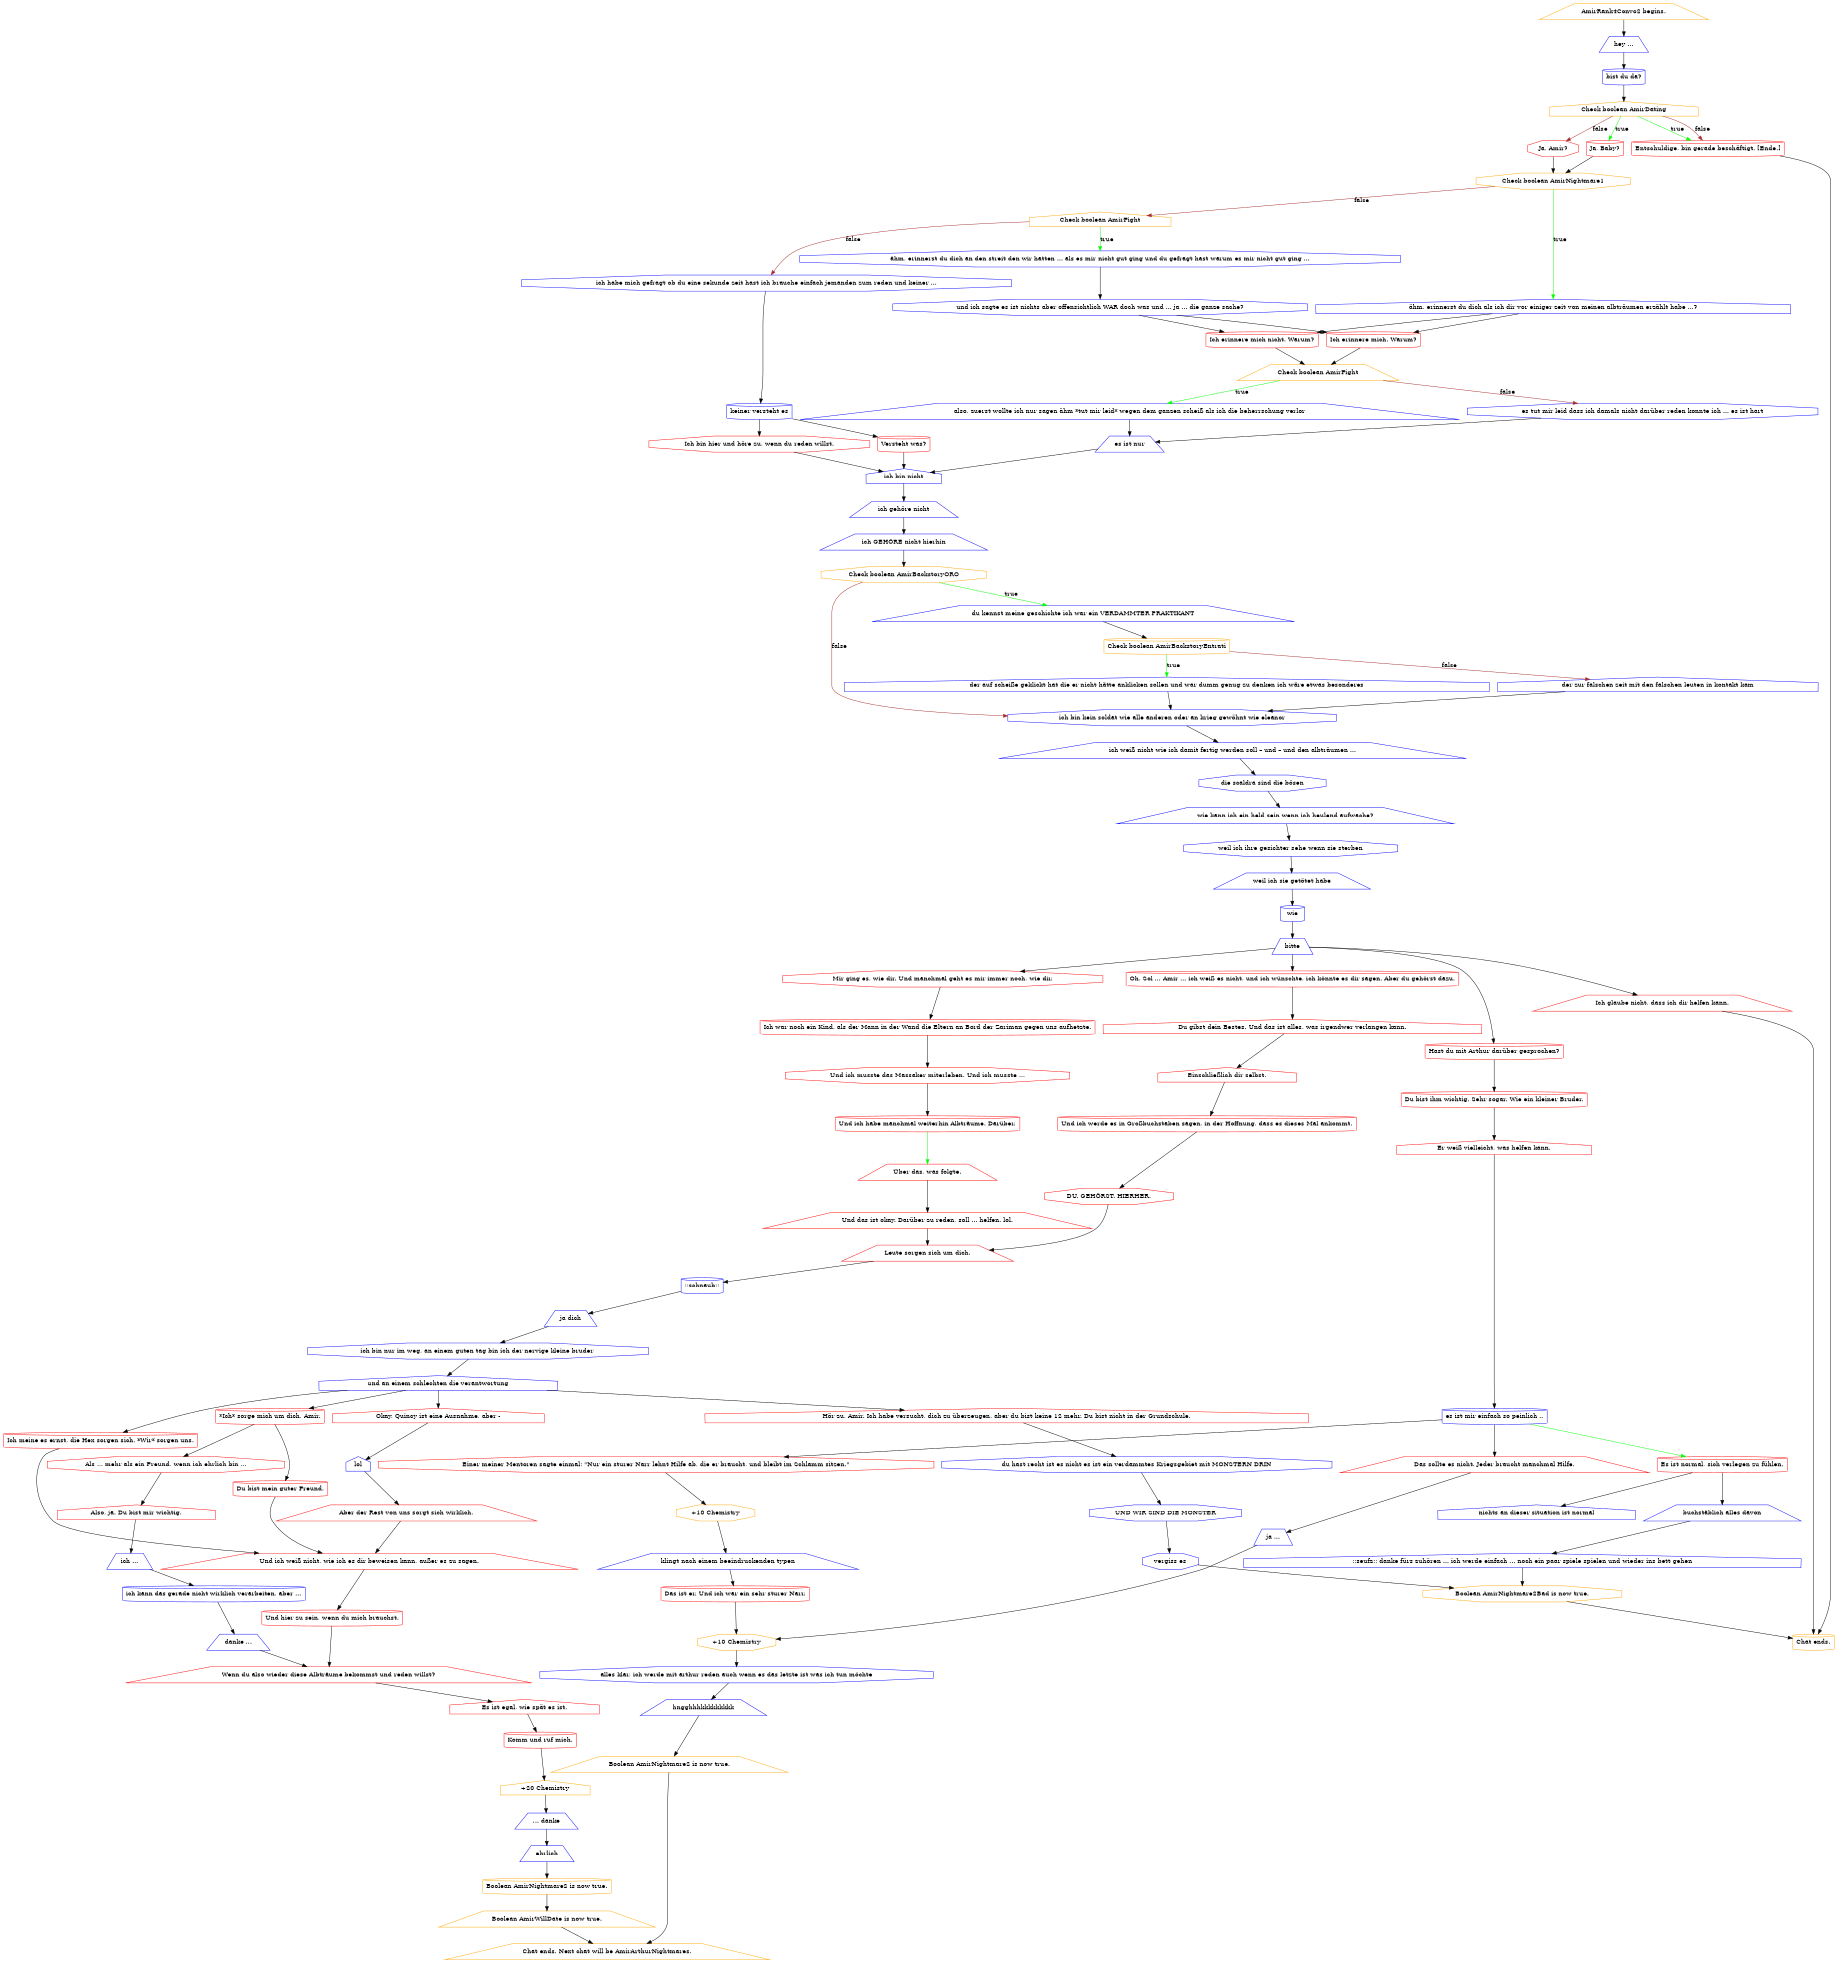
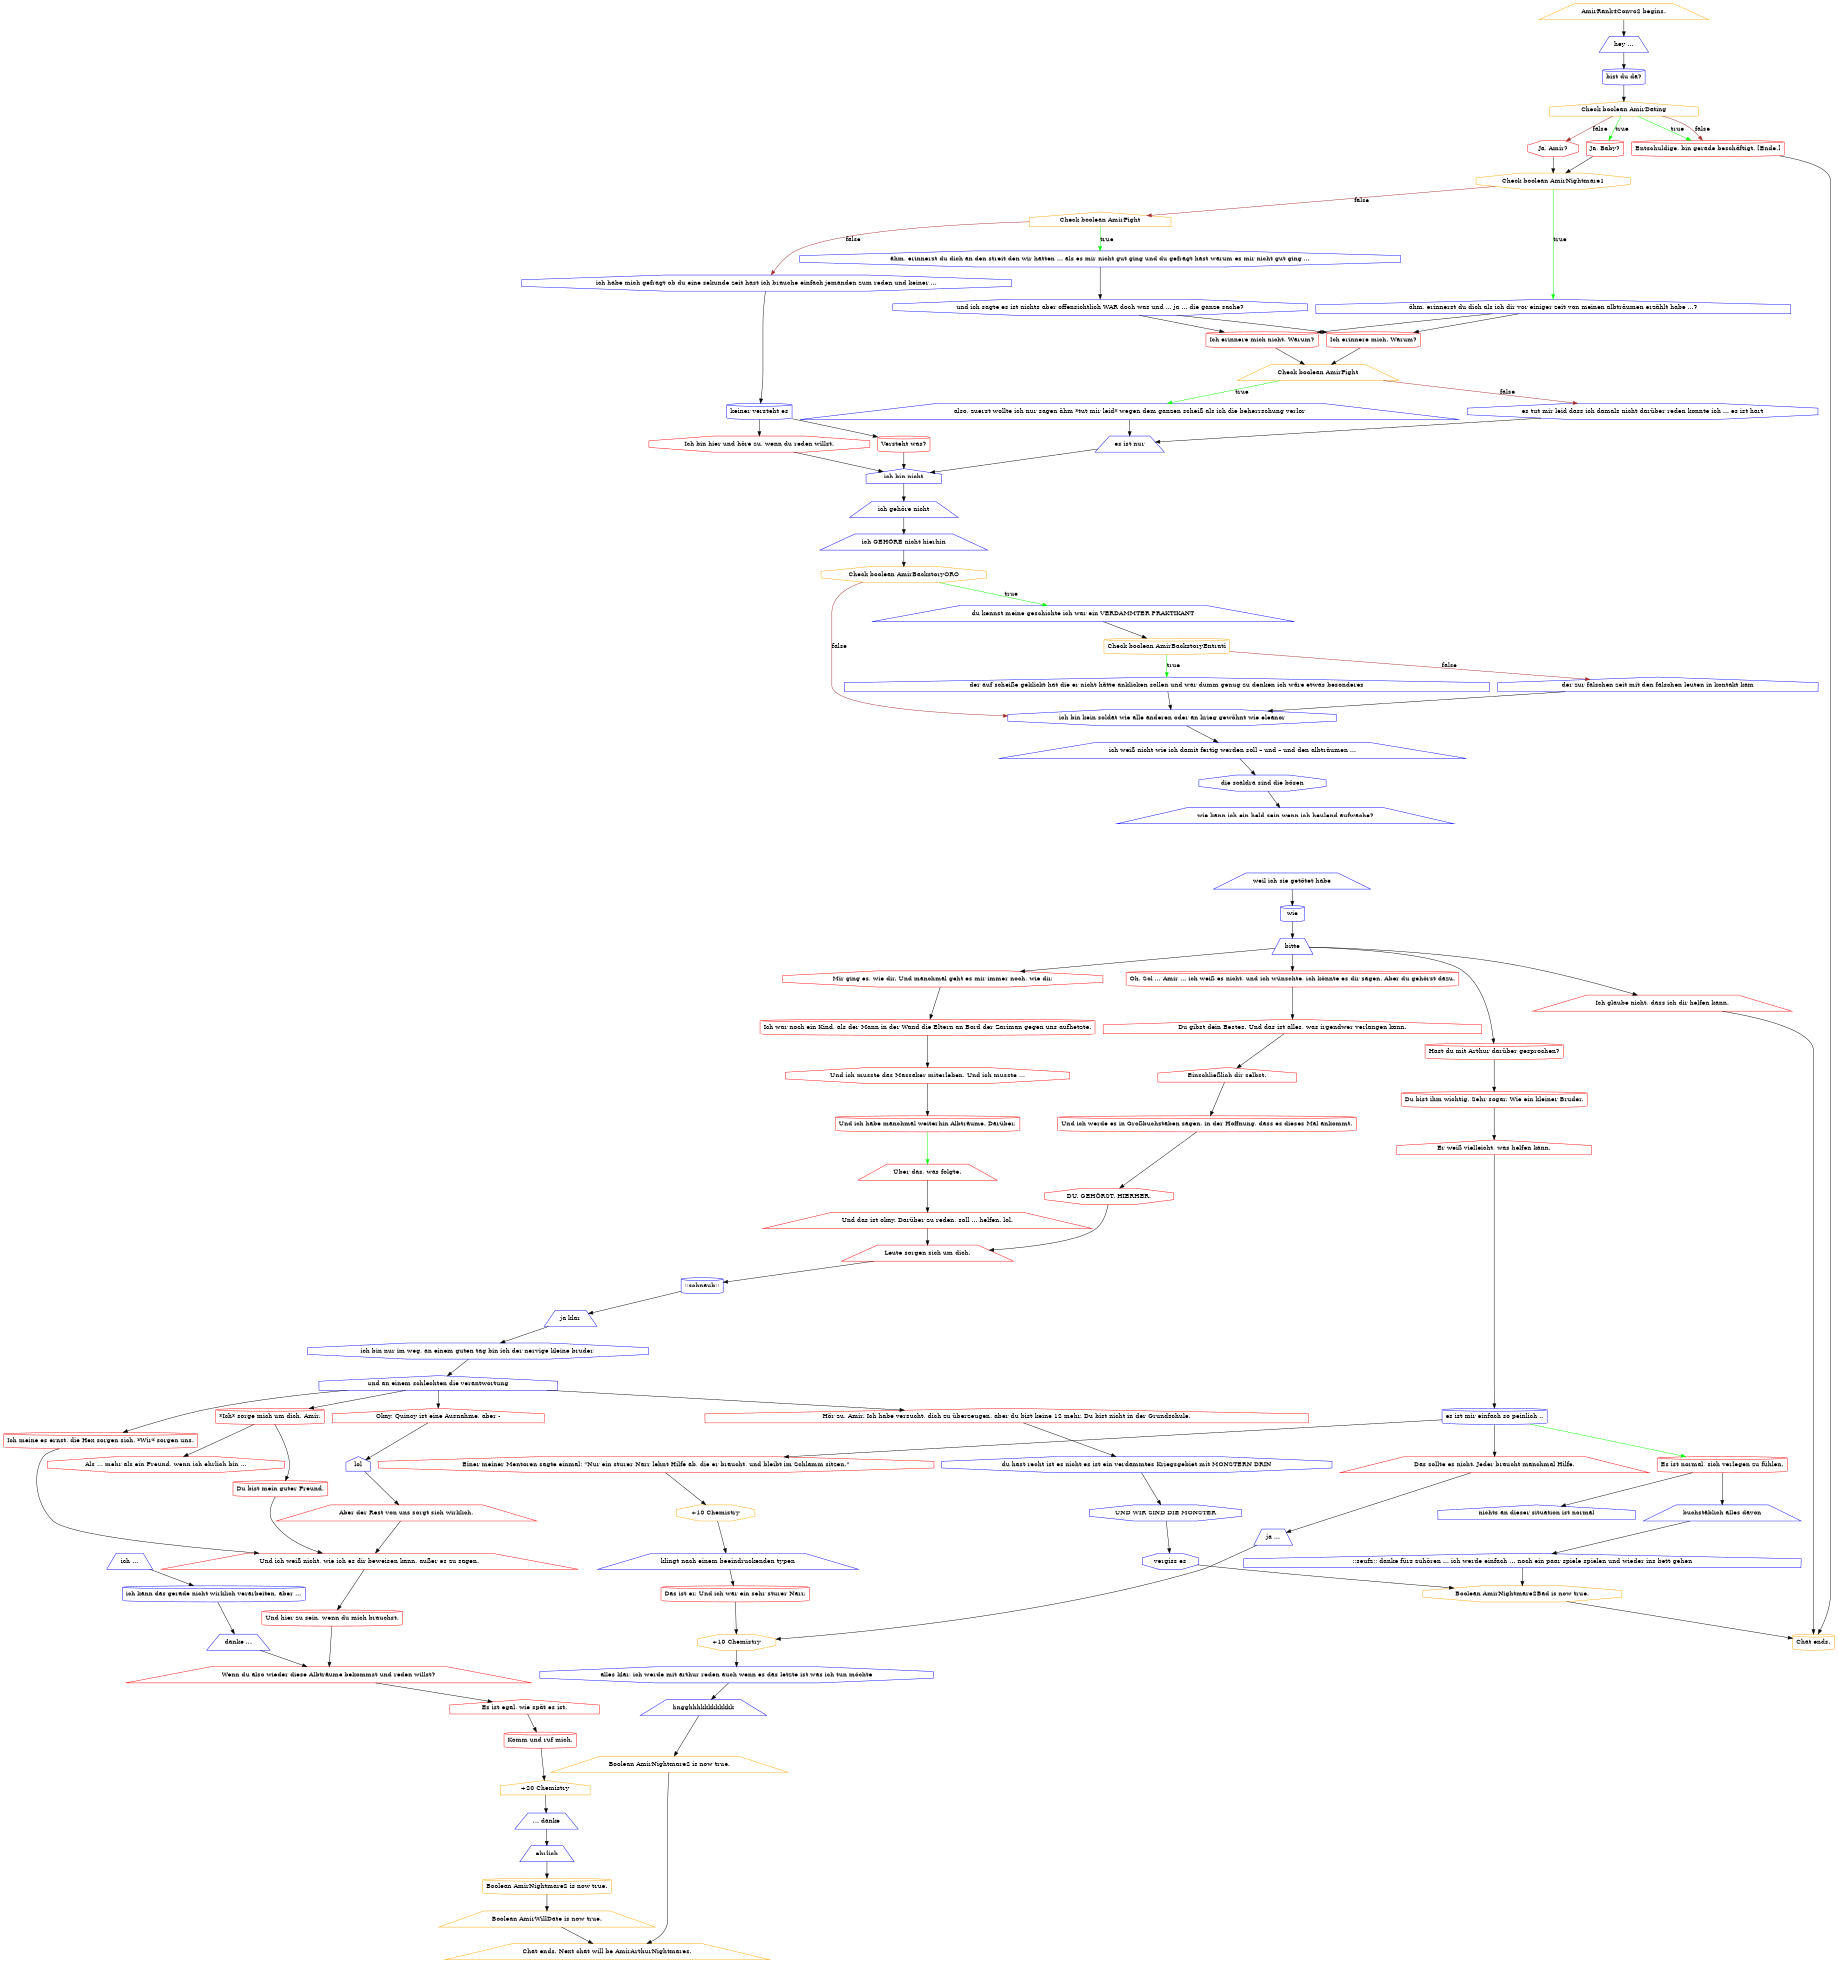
node "weil ich ihre gesichter sehe wenn sie sterben": removed
node "ja dich": label "ja dich" -> "ja klar"
node "Also, ja. Du bist mir wichtig.": removed
